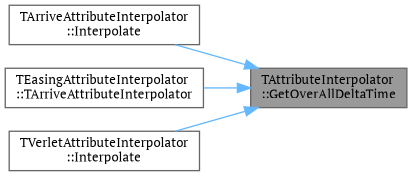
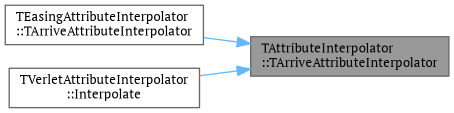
node "TArriveAttributeInterpolator ::Interpolate": removed
node "TAttributeInterpolator ::GetOverAllDeltaTime": label "TAttributeInterpolator ::GetOverAllDeltaTime" -> "TAttributeInterpolator ::TArriveAttributeInterpolator"
